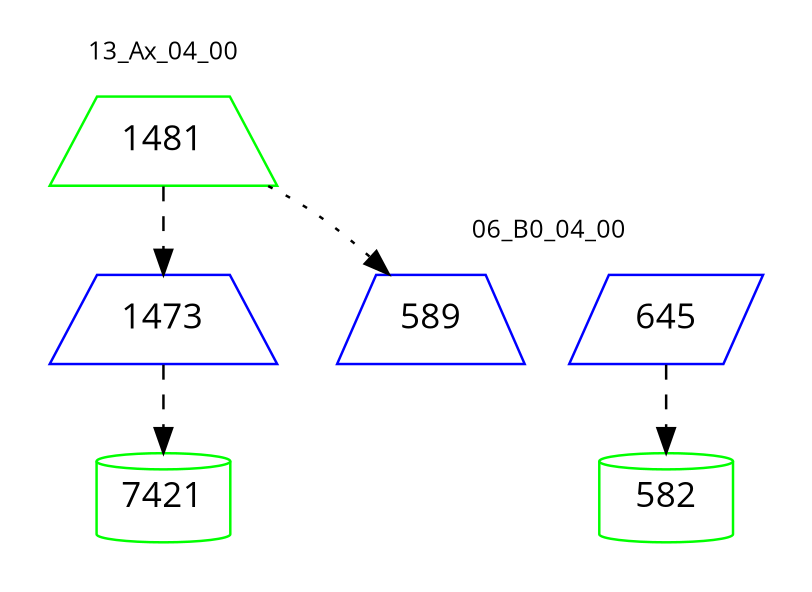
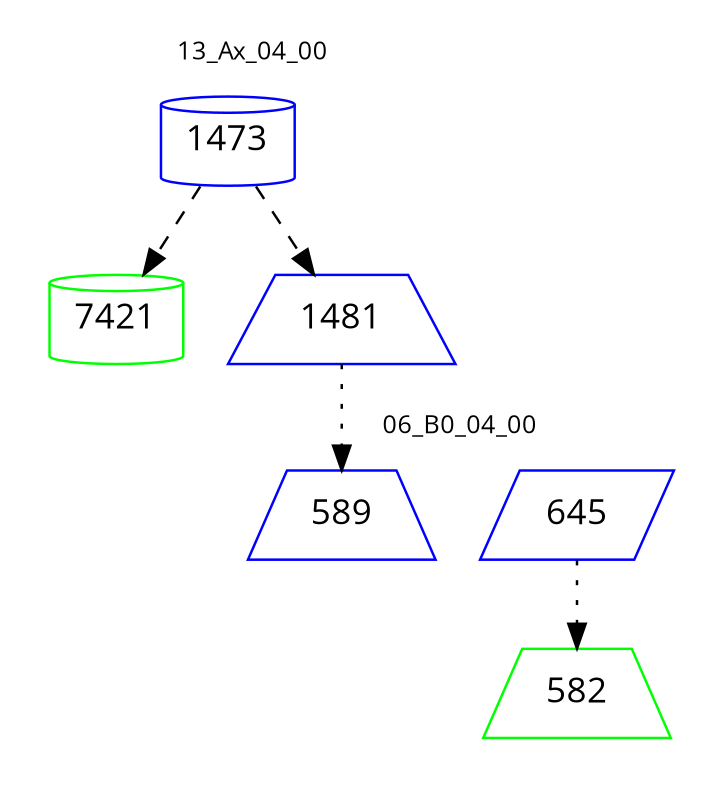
node "1481": color green -> blue
edge "1481" -> "1473": reversed
node "1473": shape trapezium -> cylinder
edge "645" -> "582": style dashed -> dotted
node "582": shape cylinder -> trapezium
